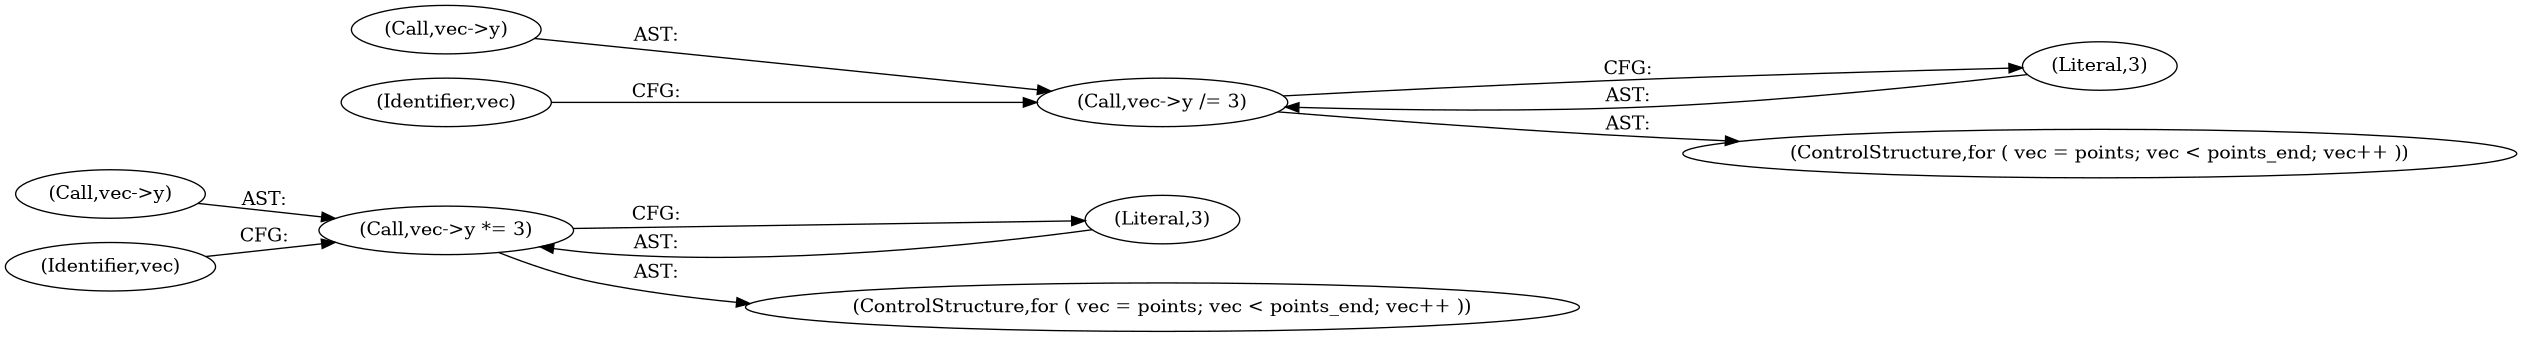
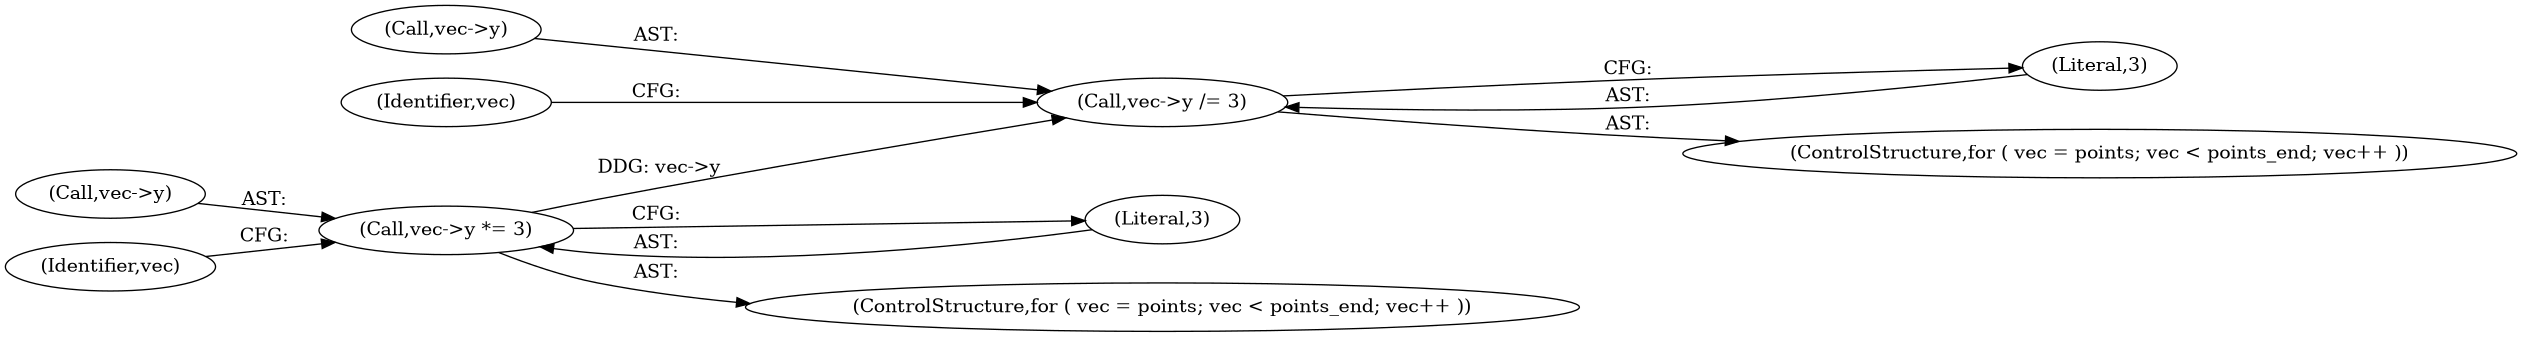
edge "(Call,vec->y *= 3)" -> "(Call,vec->y /= 3)": added, label "DDG: vec->y"
